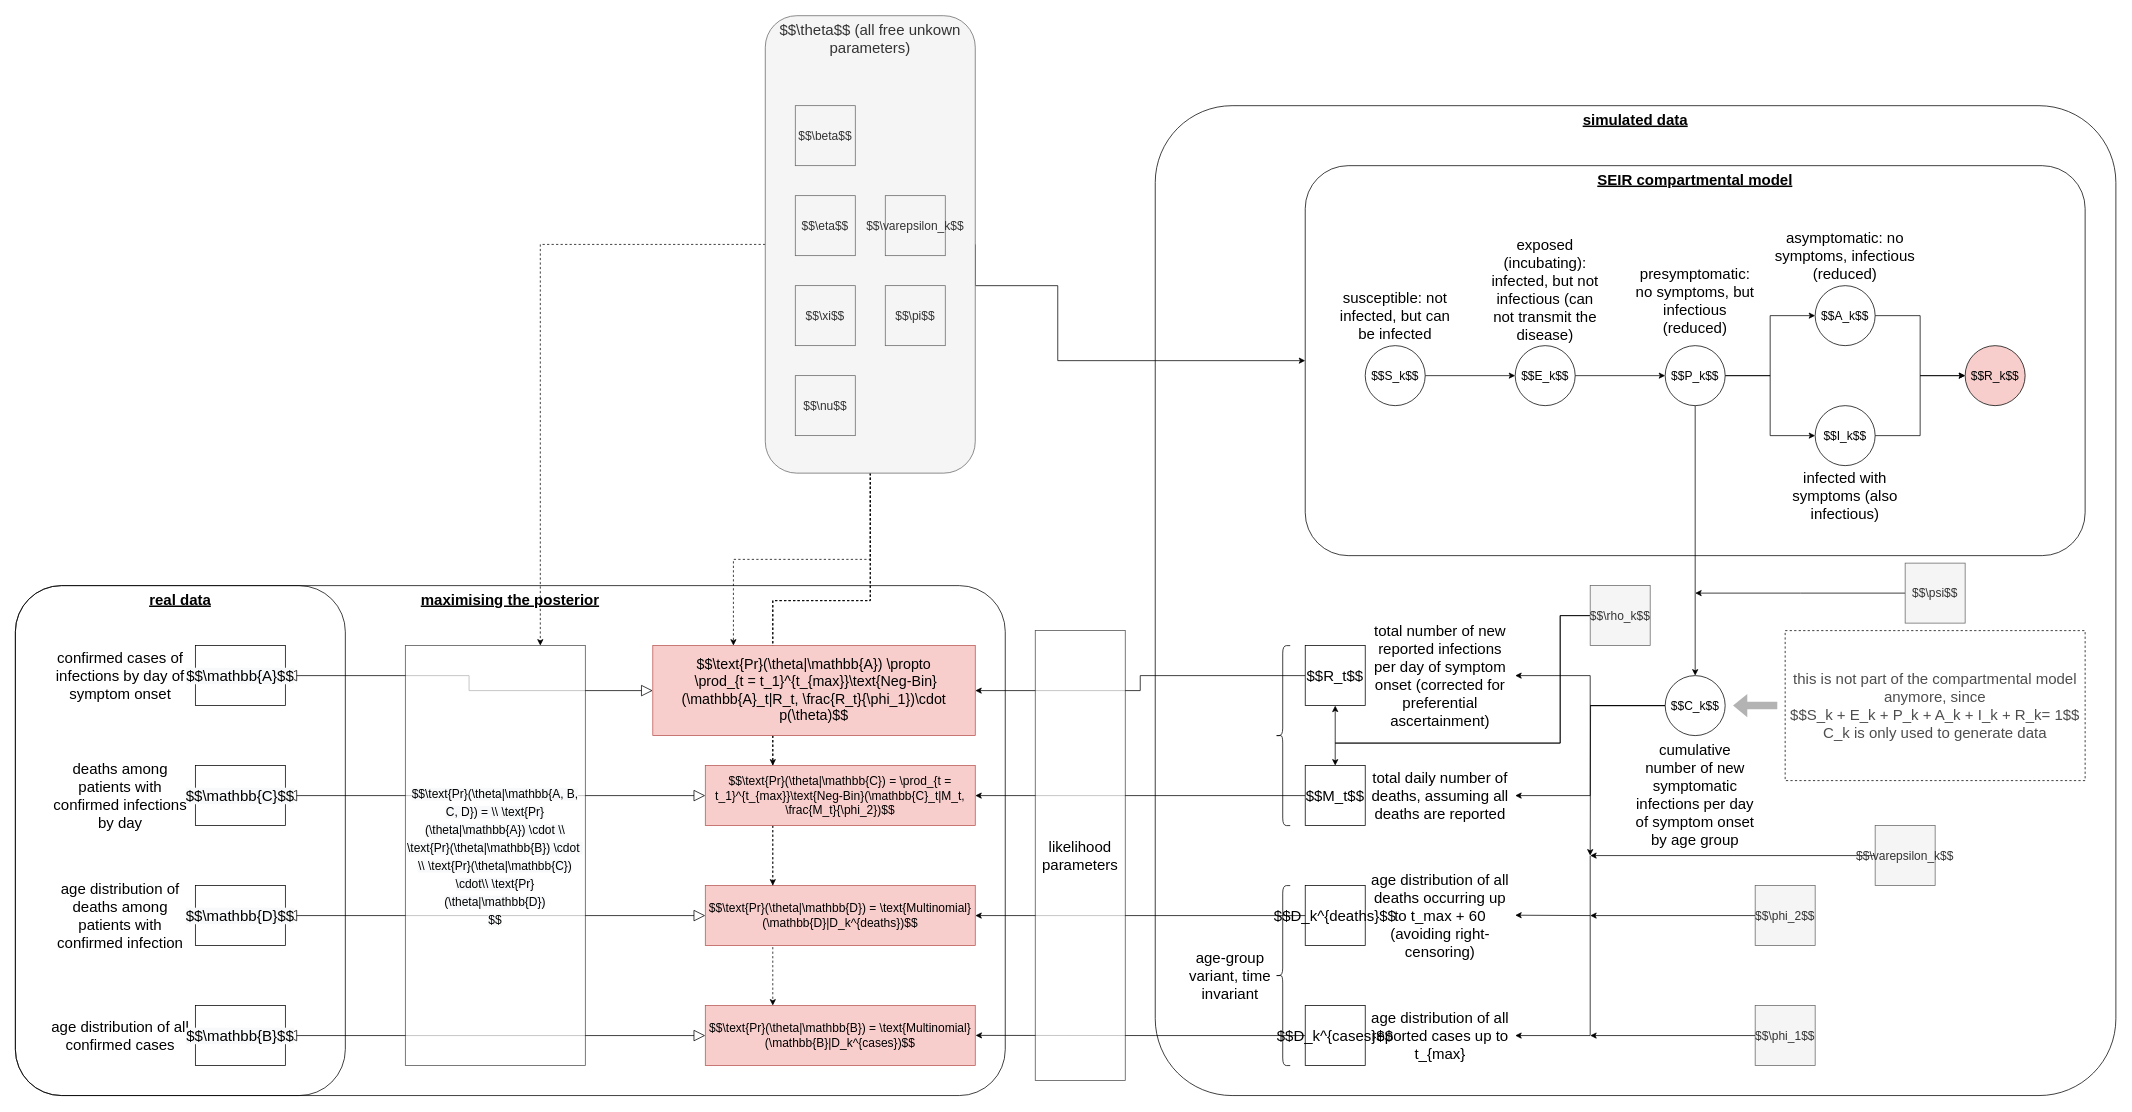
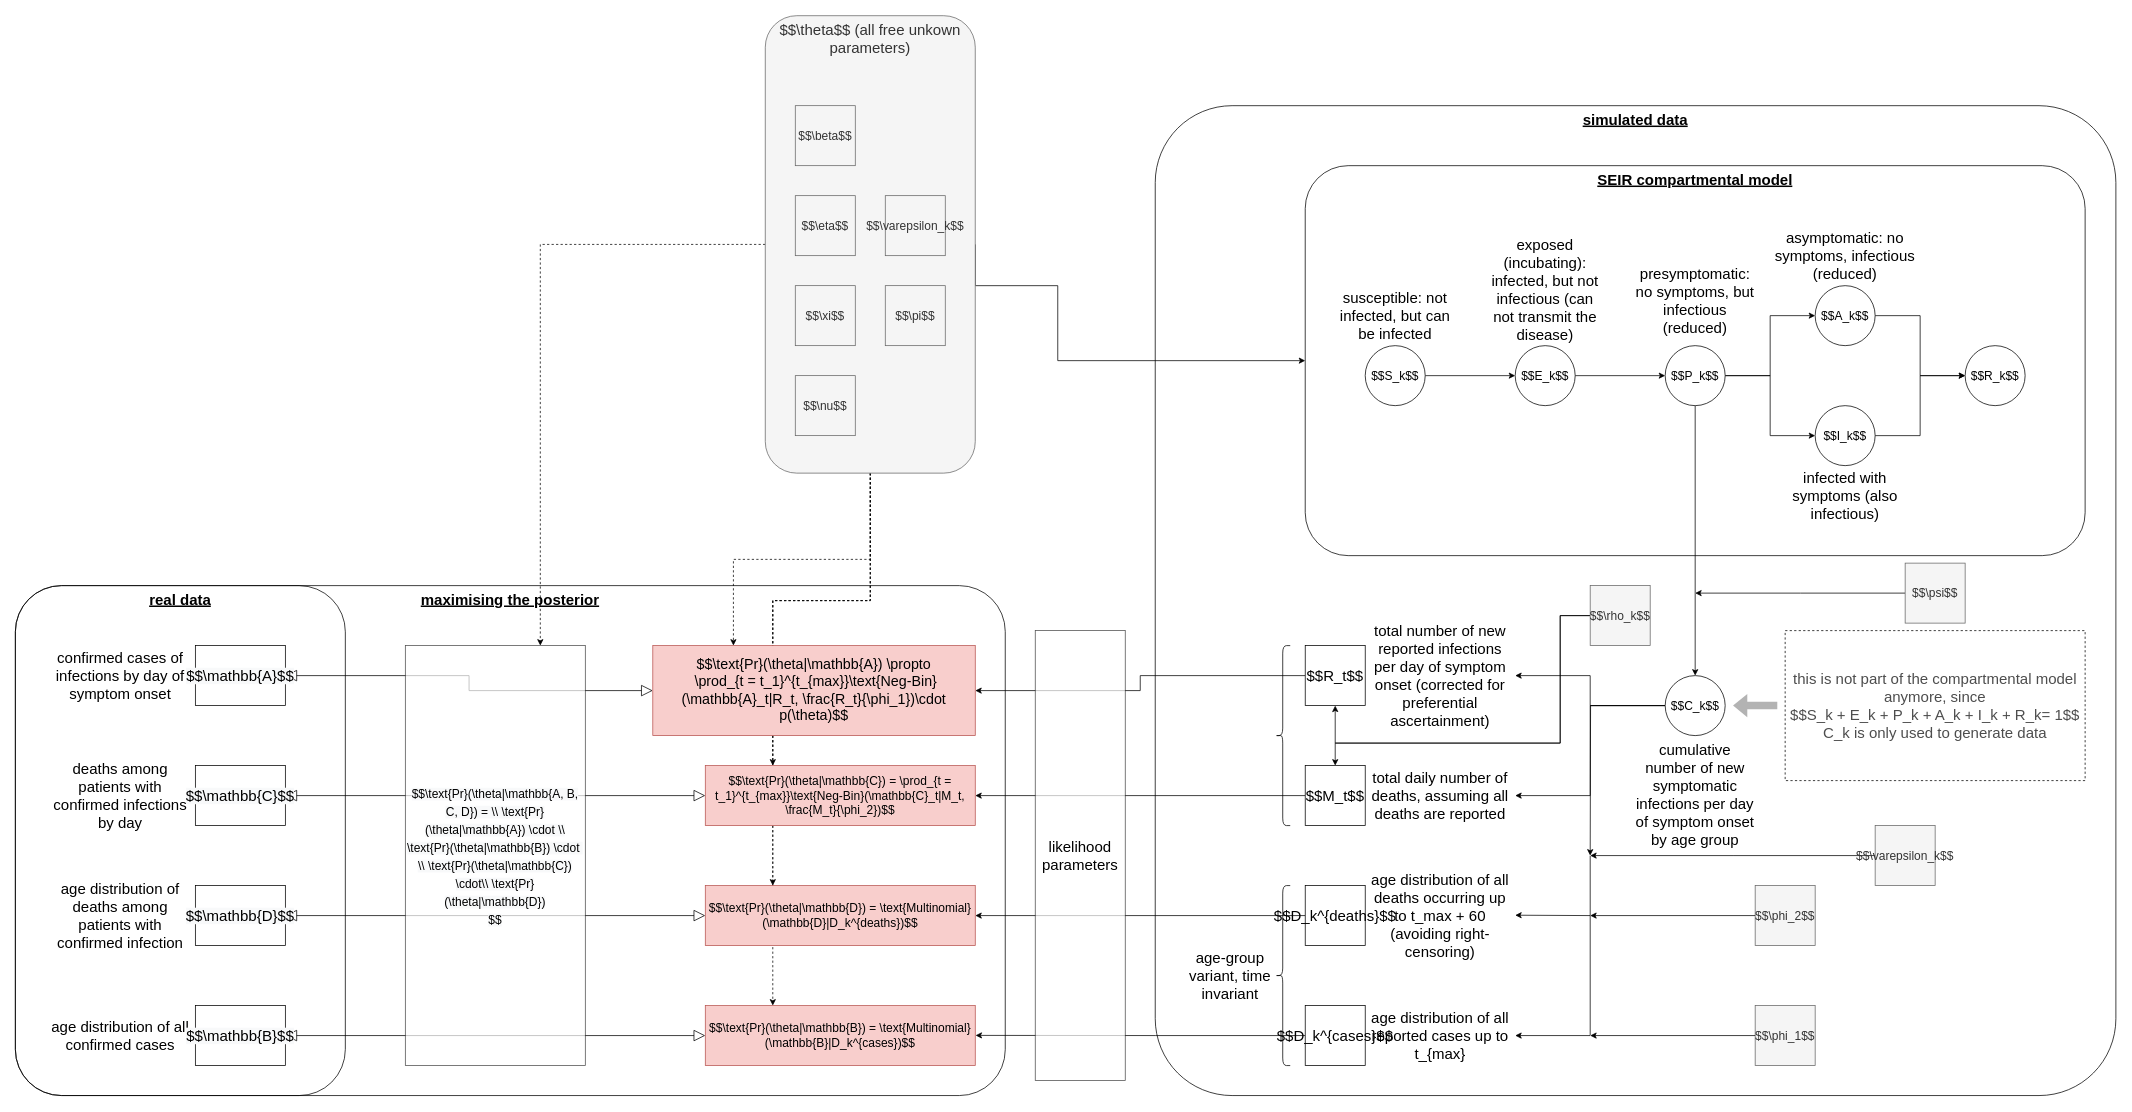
node "$$R_k$$": fillcolor #f8cecc -> #ffffff
